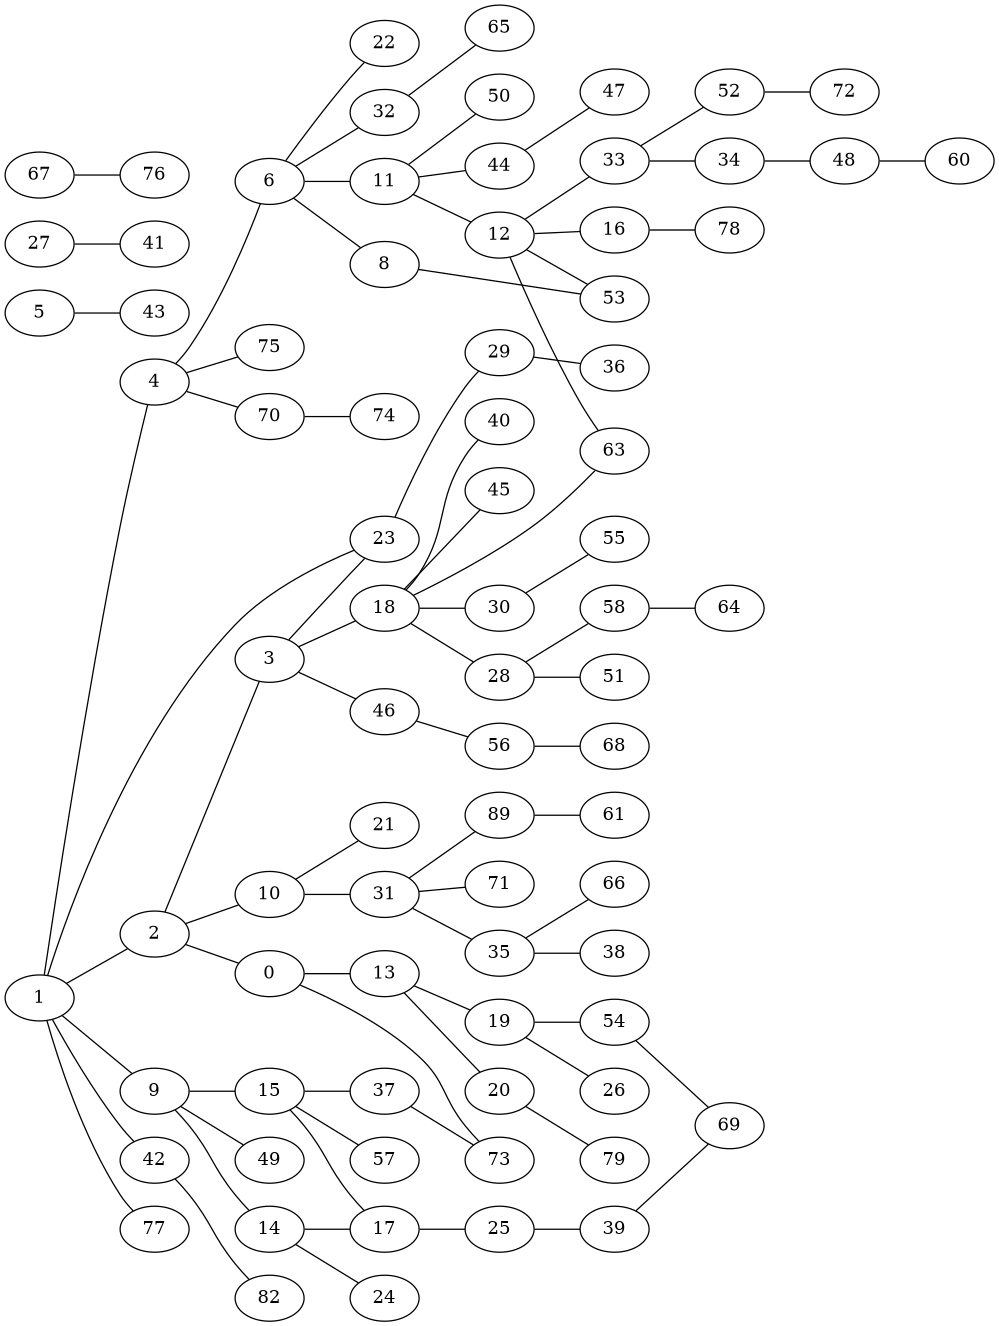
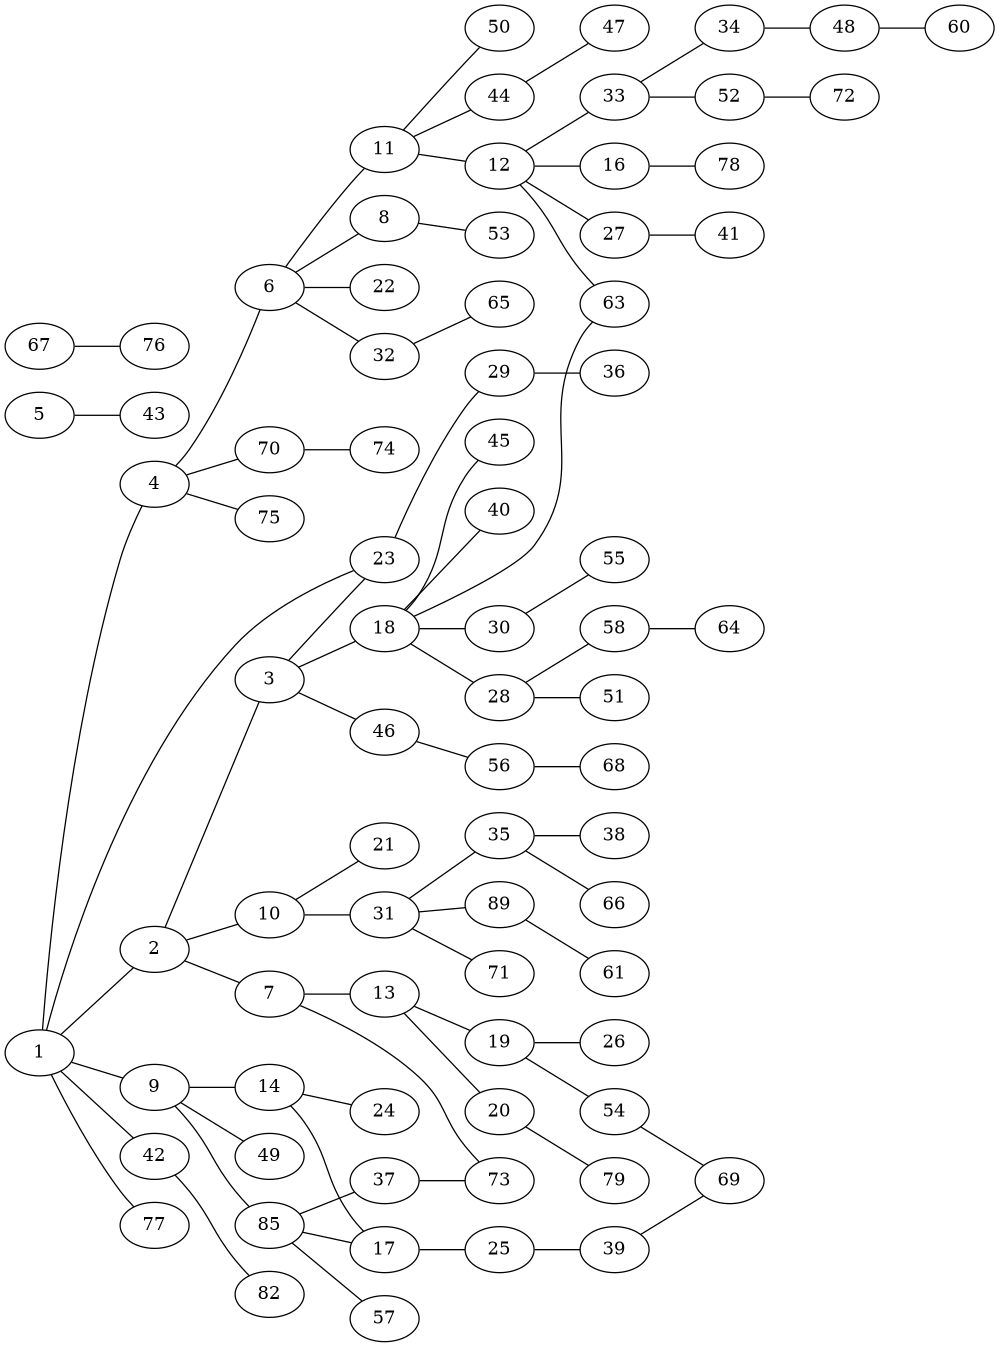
edge "12" -- "53": now "12" -- "27"
node "0": label "0" -> "7"
node "15": label "15" -> "85"
